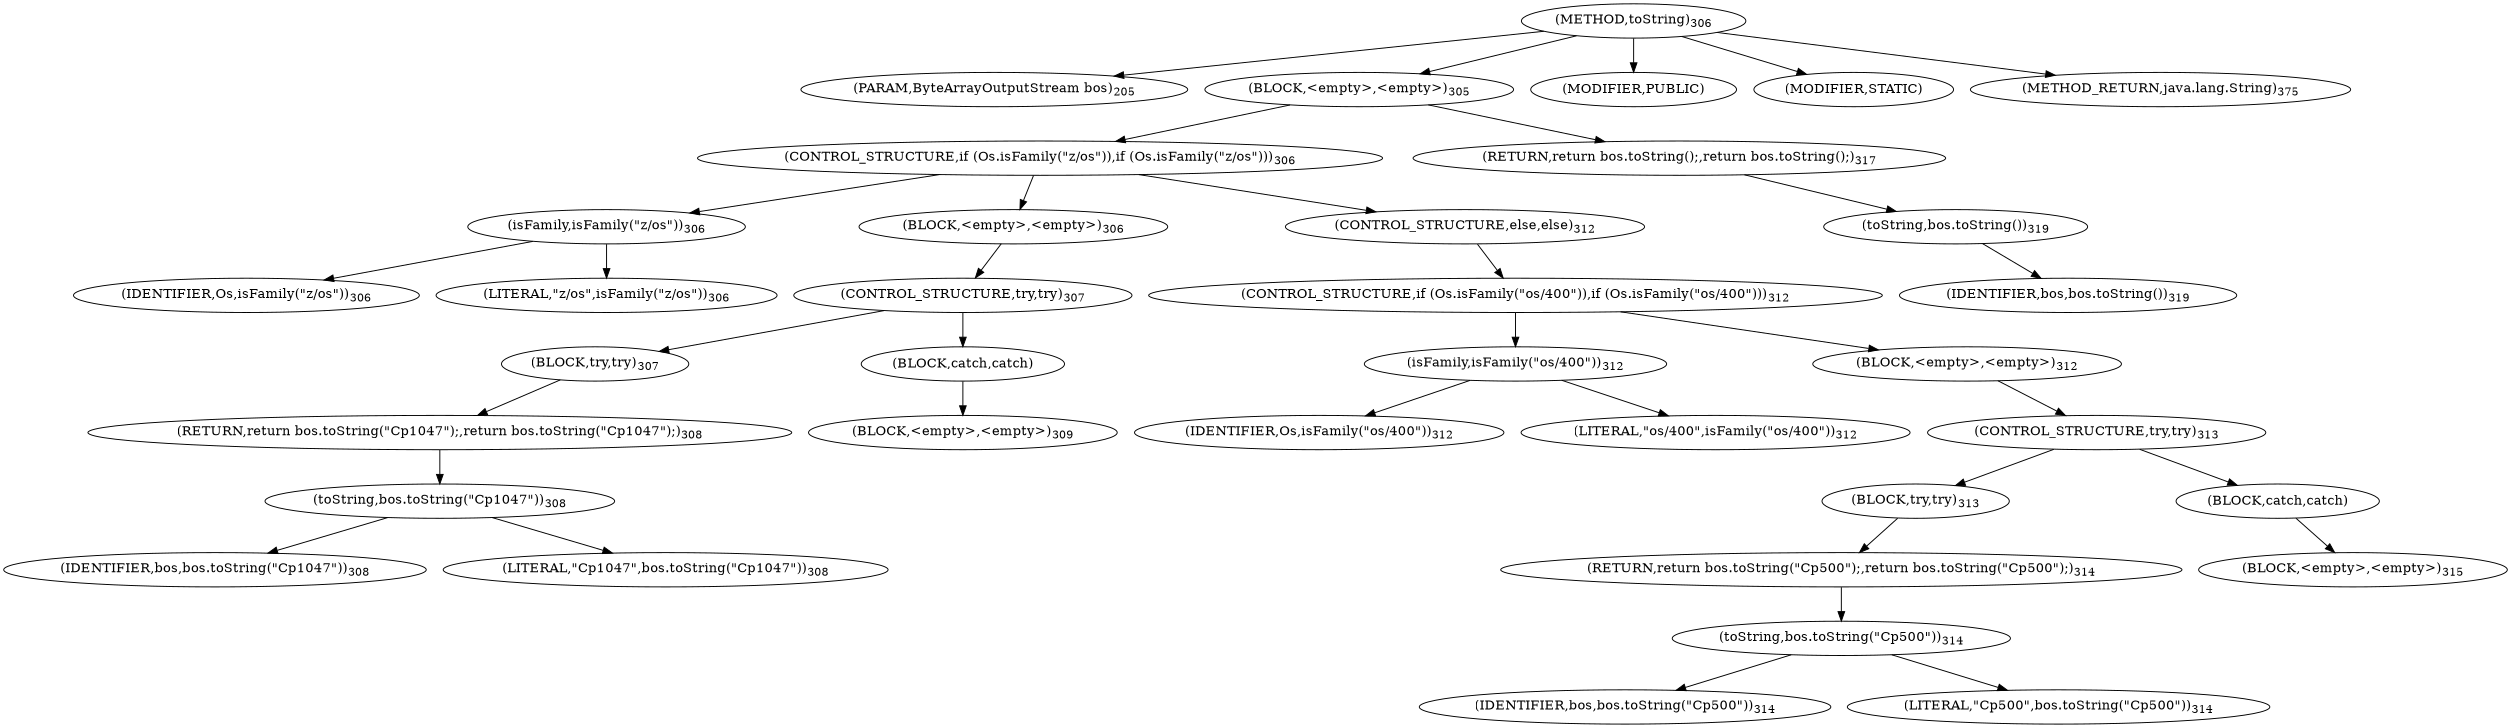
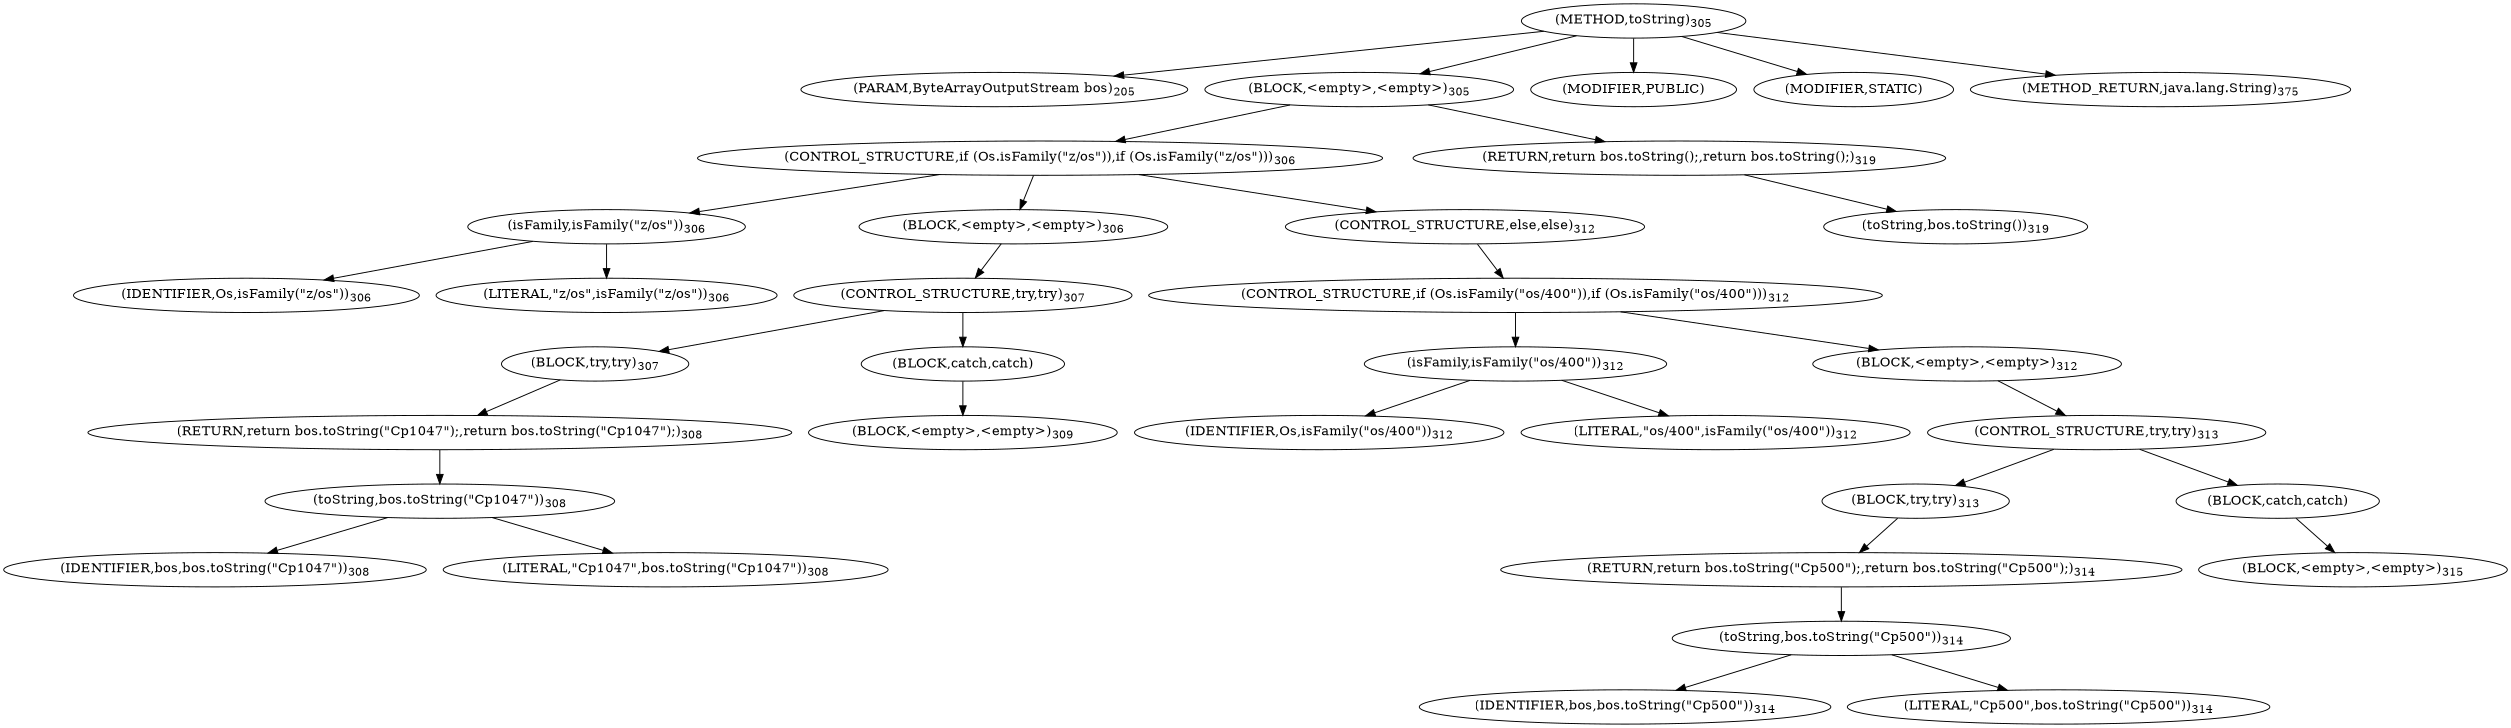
node "(METHOD,toString)": text "306" -> "305"
node "(RETURN,return bos.toString();,return bos.toString();)": text "317" -> "319"
node "(IDENTIFIER,bos,bos.toString())": removed
